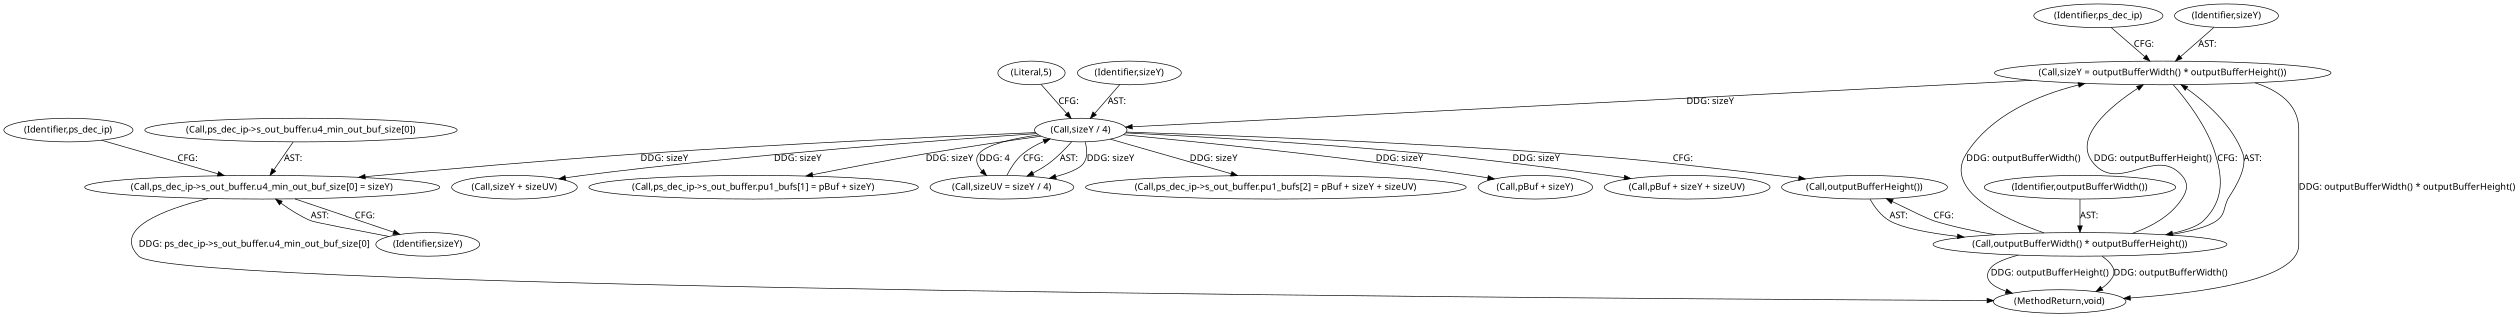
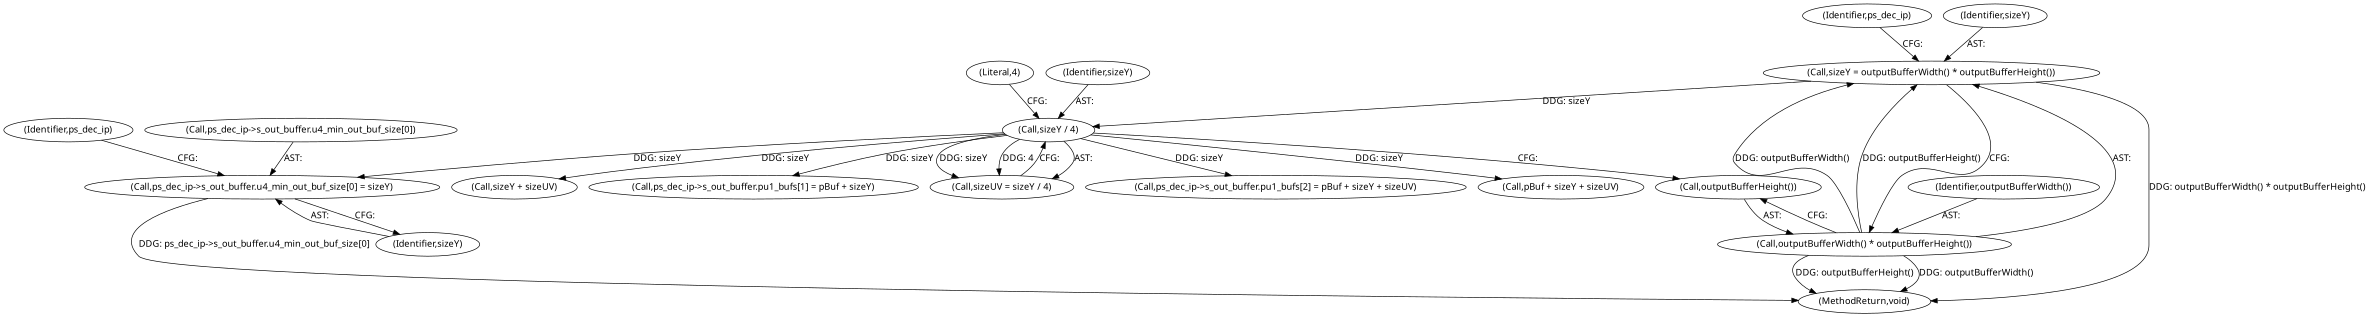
node "(Literal,5)": label "(Literal,5)" -> "(Literal,4)"
node "(Call,pBuf + sizeY)": removed
